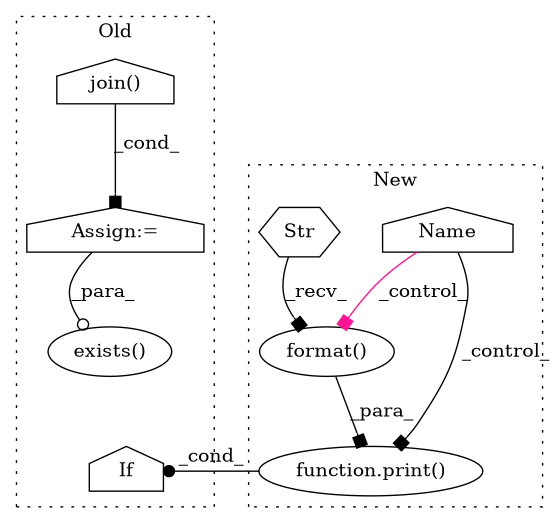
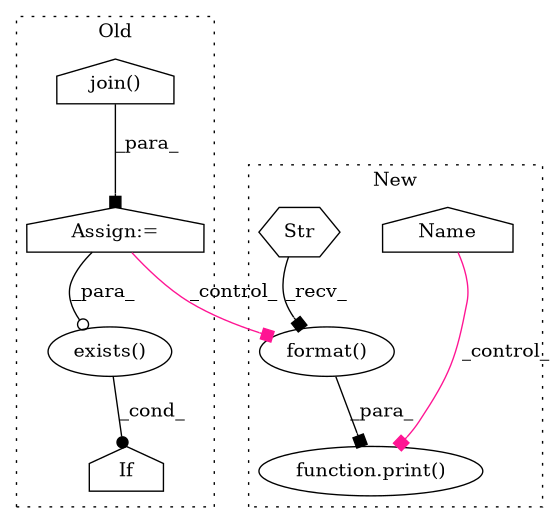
edge "join()" -> "Assign:=": label "_cond_" -> "_para_"
edge "Name" -> "format()": now "Assign:=" -> "format()"
edge "Name" -> "function.print()": color black -> deeppink
edge "function.print()" -> "If": now "exists()" -> "If"
